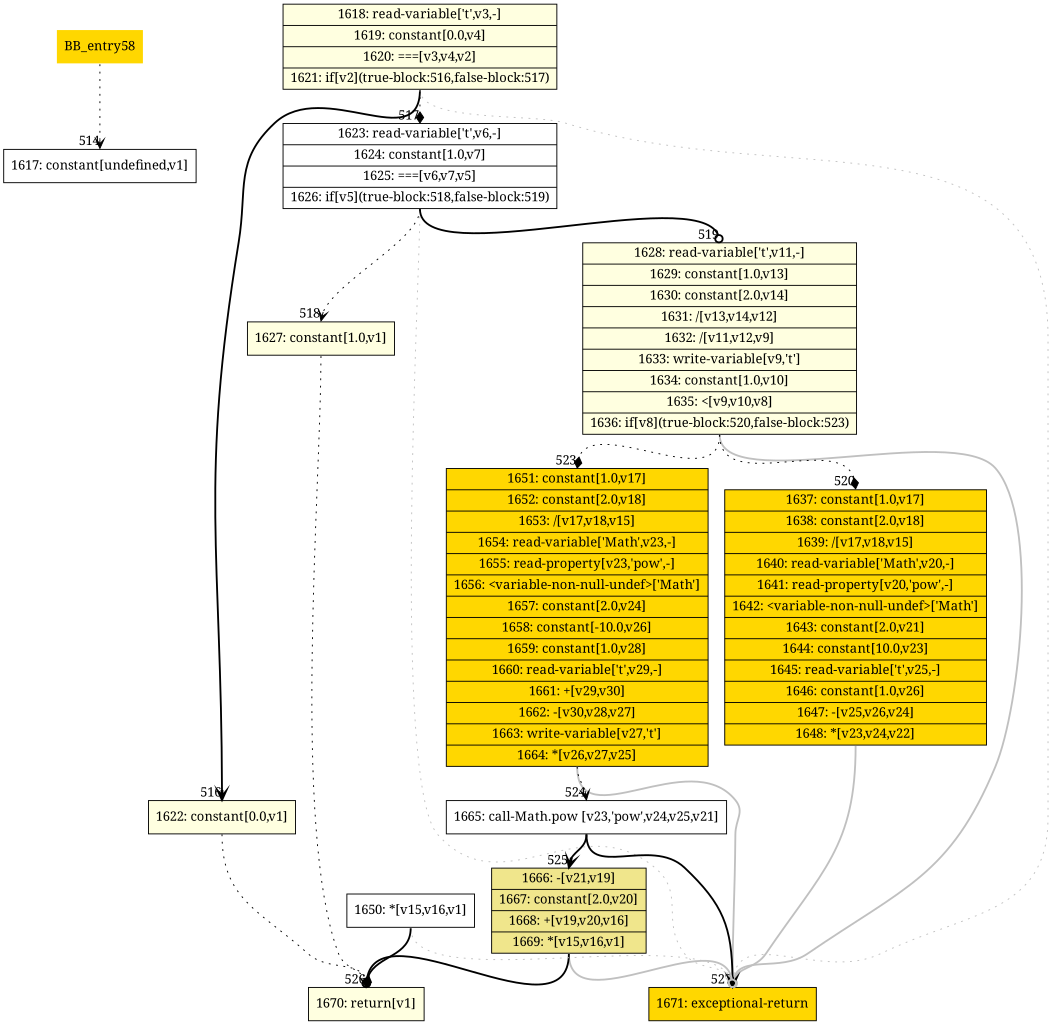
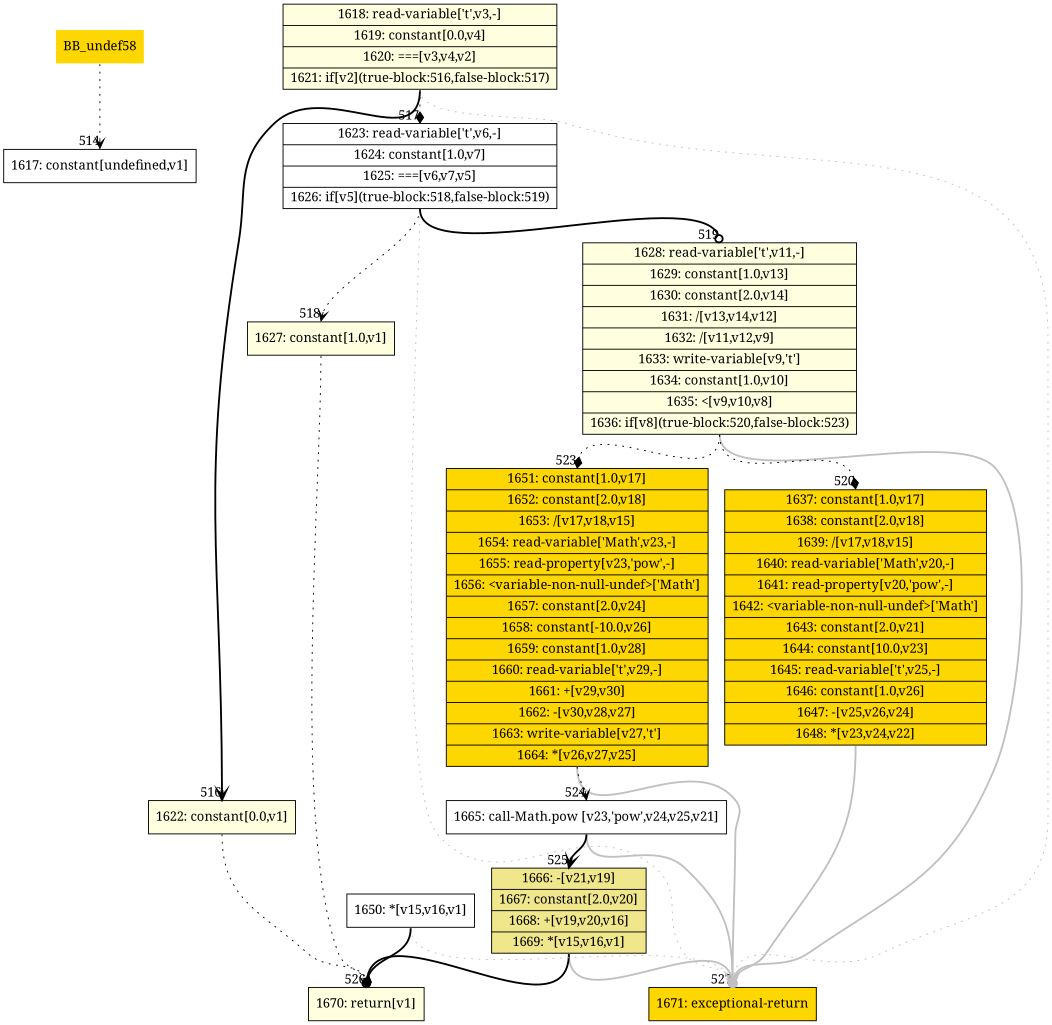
node "BB_entry58": label "BB_entry58" -> "BB_undef58"
edge "1665: call-Math.pow [v23,'pow',v24,v25,v21]" -> "1671: exceptional-return": color black -> gray
